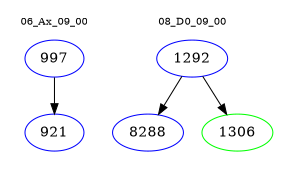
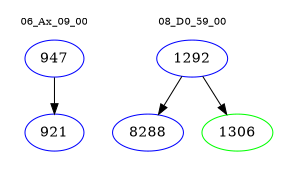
cluster "08_D0_09_00": label "08_D0_09_00" -> "08_D0_59_00"
node "997": label "997" -> "947"
